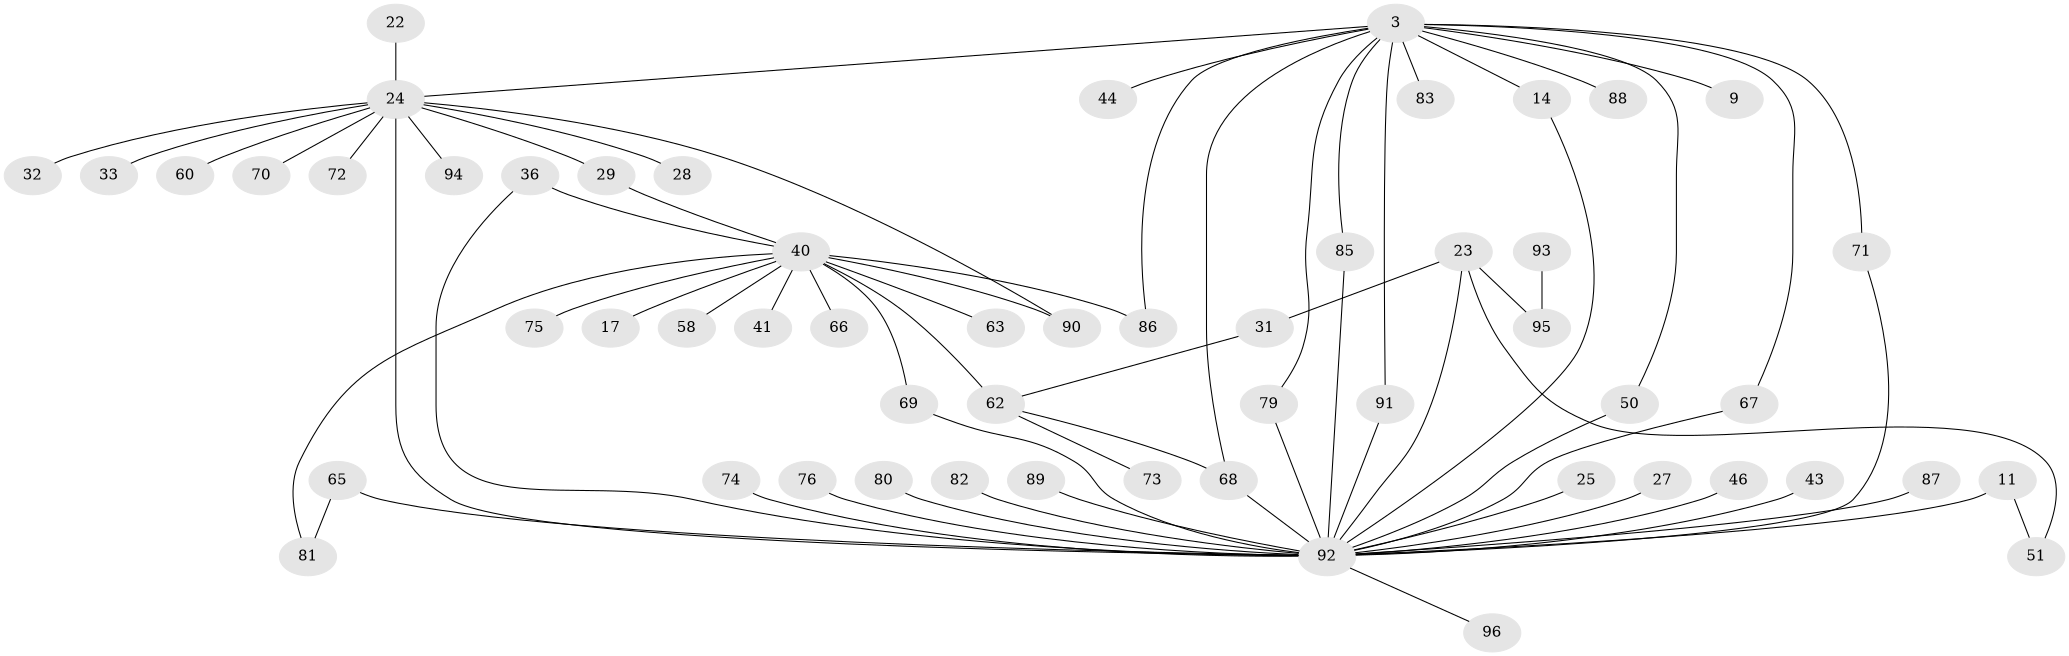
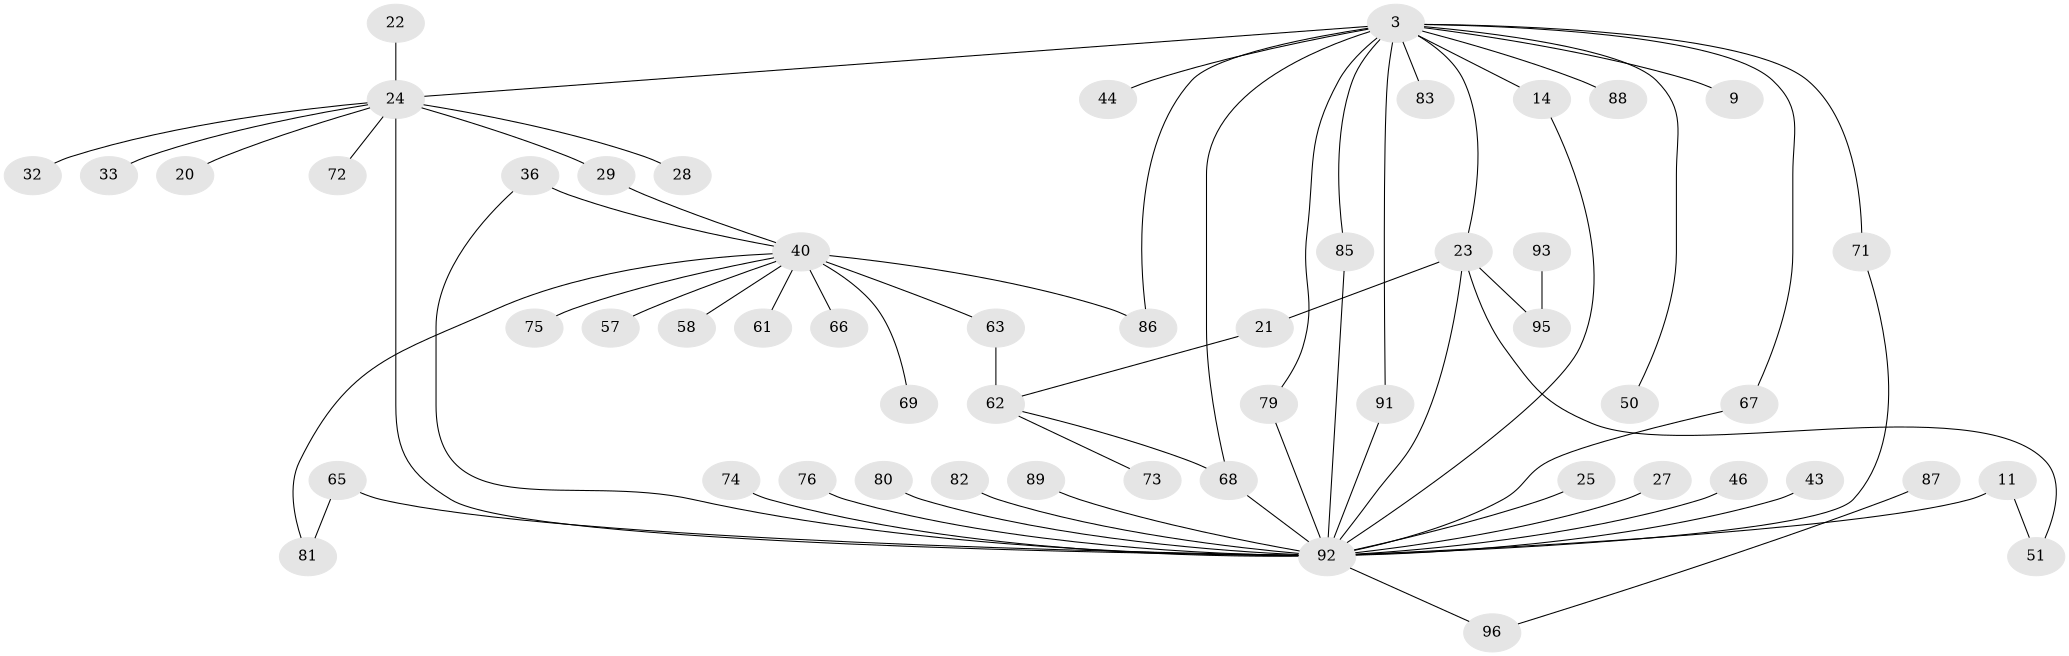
edge "3" -- "23": added
node "60": label "60" -> "20"
node "70": removed
node "94": removed
edge "40" -- "62": now "63" -- "62"
node "17": label "17" -> "57"
node "41": label "41" -> "61"
node "90": removed
node "31": label "31" -> "21"
edge "50" -- "92": removed
edge "69" -- "92": removed
edge "87" -- "92": now "87" -- "96"
